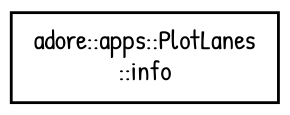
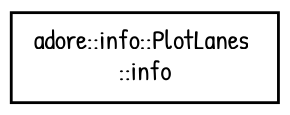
node "adore::apps::PlotLanes ::info": label "adore::apps::PlotLanes ::info" -> "adore::info::PlotLanes ::info"
